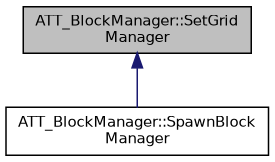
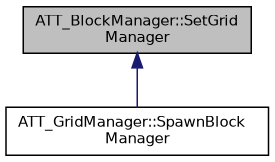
node "ATT_BlockManager::SpawnBlock Manager": label "ATT_BlockManager::SpawnBlock Manager" -> "ATT_GridManager::SpawnBlock Manager"
